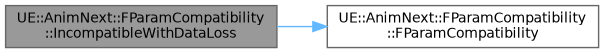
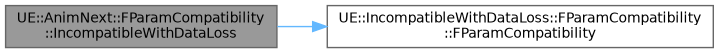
node "UE::AnimNext::FParamCompatibility ::FParamCompatibility": label "UE::AnimNext::FParamCompatibility ::FParamCompatibility" -> "UE::IncompatibleWithDataLoss::FParamCompatibility ::FParamCompatibility"
